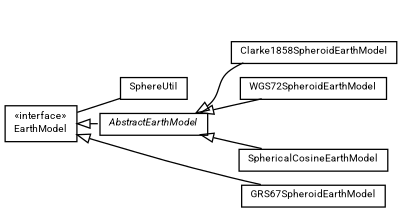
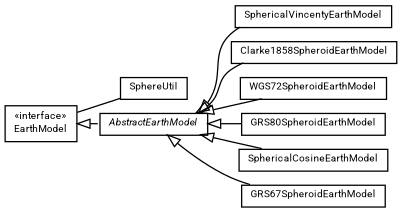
node "SphericalVincentyEarthModel": added
node "GRS80SpheroidEarthModel": added
edge "GRS67SpheroidEarthModel" -> "EarthModel": now "GRS67SpheroidEarthModel" -> "AbstractEarthModel"
